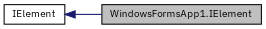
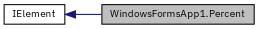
node "WindowsFormsApp1.IElement": label "WindowsFormsApp1.IElement" -> "WindowsFormsApp1.Percent"
